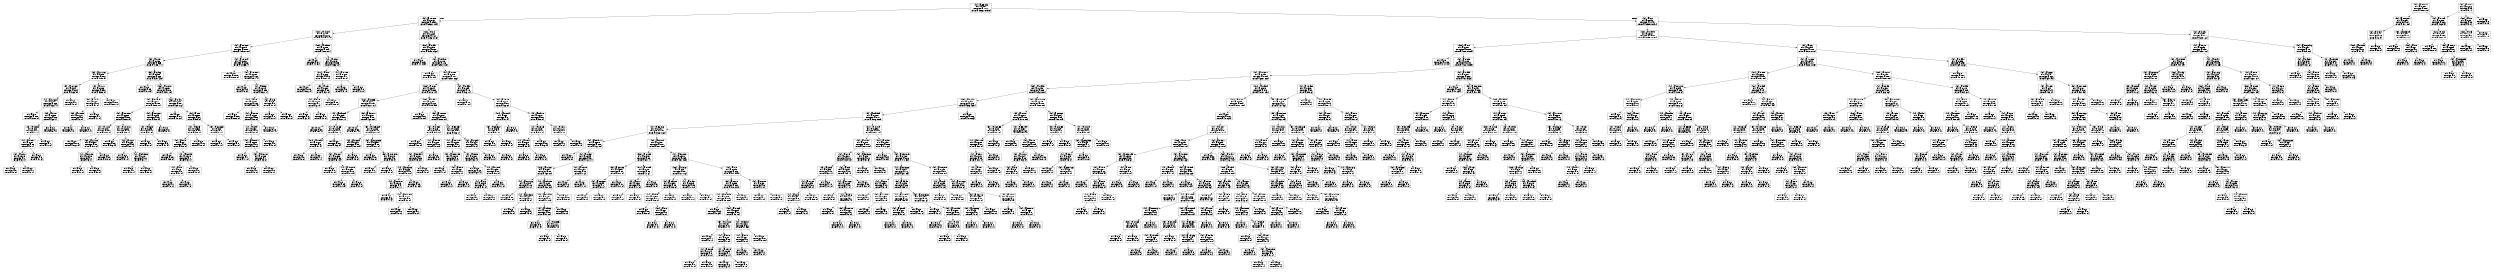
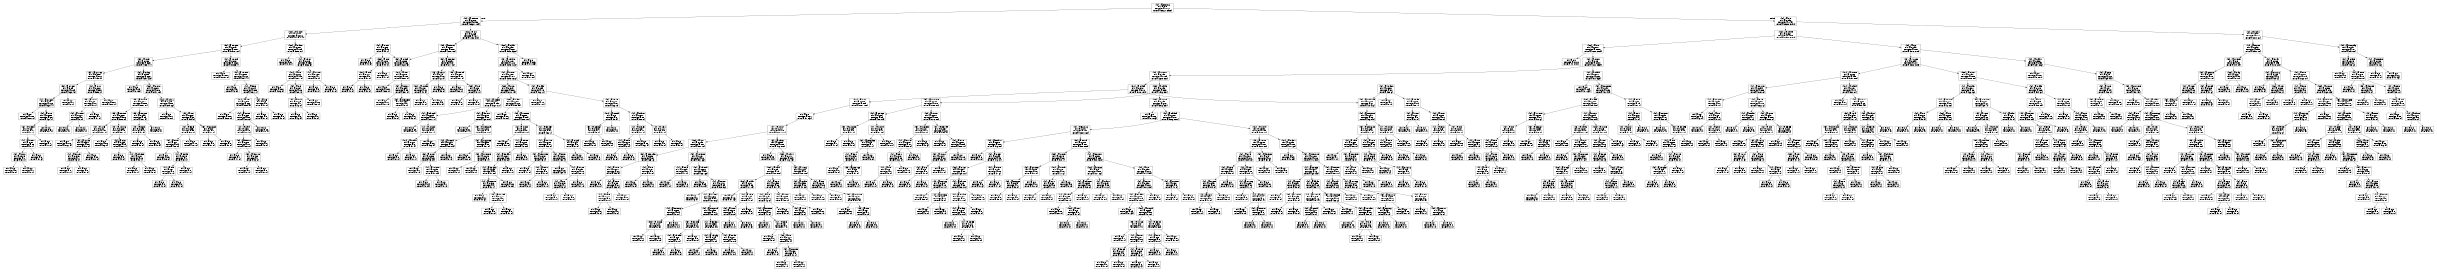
edge "X[10] <= 0.0 gini = 0.463 samples = 764 value = [486, 278]" -> "X[3] <= 131.02 gini = 0.137 samples = 203 value = [188, 15]": added
edge "X[4] <= 35.8 gini = 0.18 samples = 20 value = [18, 2]" -> "X[3] <= 98.285 gini = 0.5 samples = 2 value = [1, 1]": now "X[0] <= 81.5 gini = 0.245 samples = 21 value = [18, 3]" -> "X[3] <= 98.285 gini = 0.5 samples = 2 value = [1, 1]"
